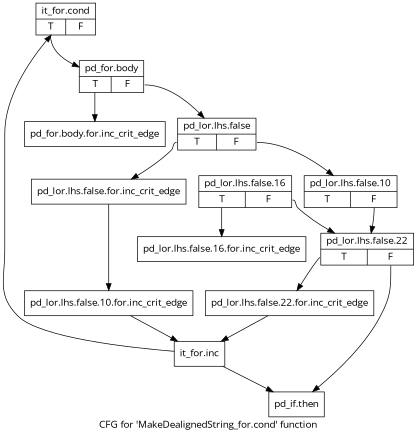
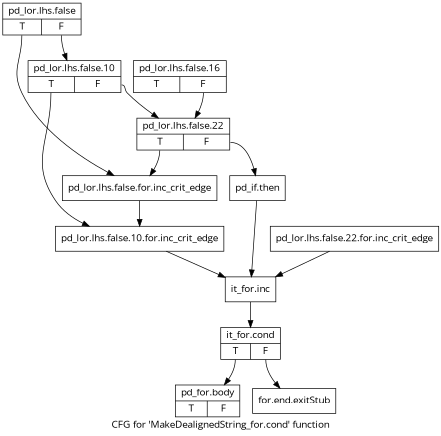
edge "pd_for.body" -> "pd_lor.lhs.false": removed
node "pd_for.body.for.inc_crit_edge": removed
edge "pd_lor.lhs.false.10" -> "pd_lor.lhs.false.10.for.inc_crit_edge": added
node "pd_lor.lhs.false.16.for.inc_crit_edge": removed
edge "pd_lor.lhs.false.22" -> "pd_lor.lhs.false.22.for.inc_crit_edge": now "pd_lor.lhs.false.22" -> "pd_lor.lhs.false.for.inc_crit_edge"
edge "it_for.inc" -> "pd_if.then": reversed
node "for.end.exitStub": added
